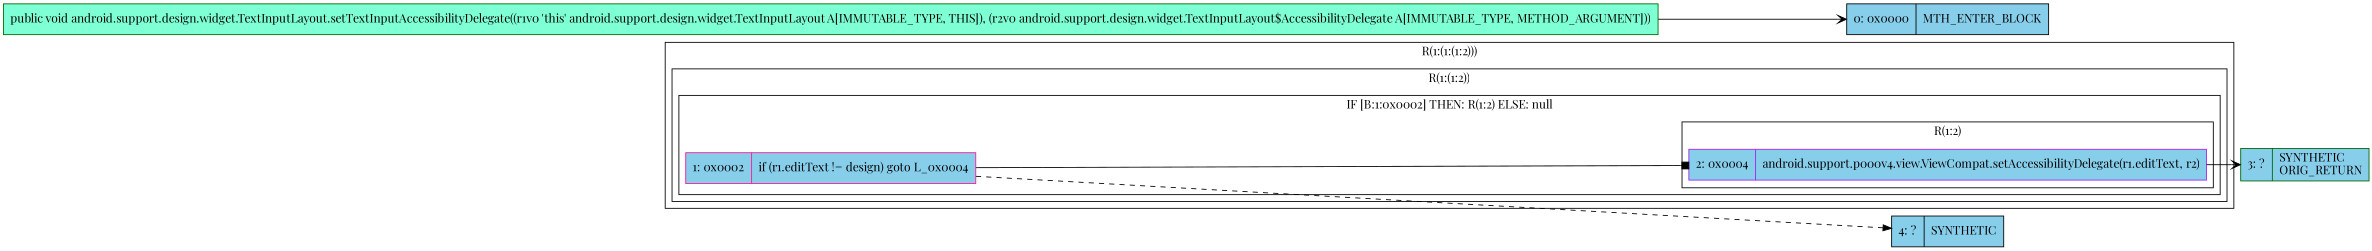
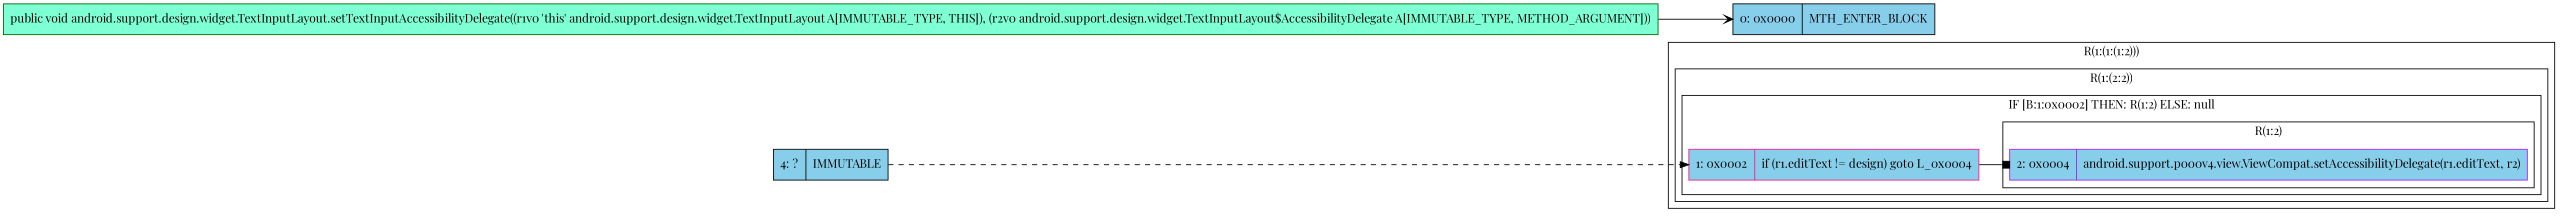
cluster "R(1:(1:2))": label "R(1:(1:2))" -> "R(1:(2:2))"
node "3: ?": removed
edge "1: 0x0002" -> "4: ?": reversed
node "4: ?": text "SYNTHETIC" -> "IMMUTABLE"
